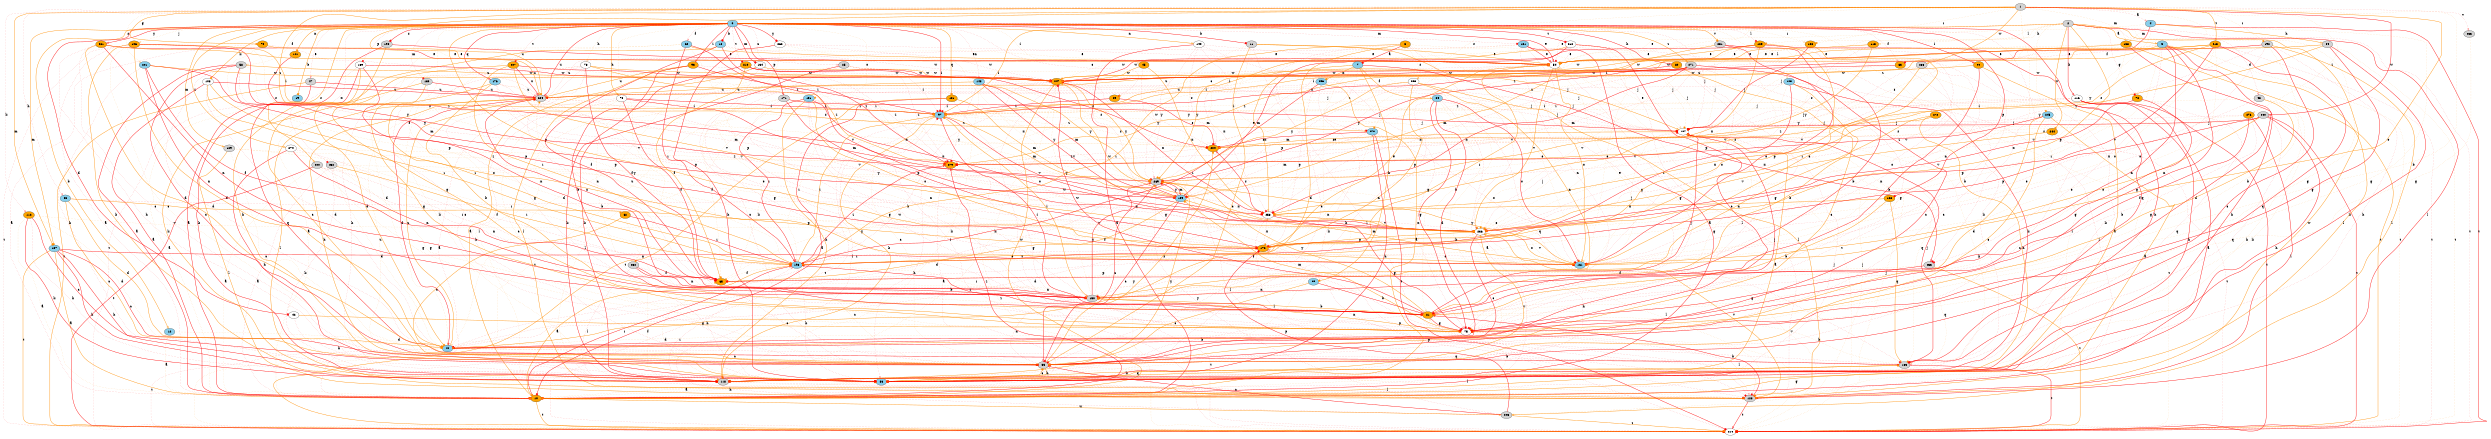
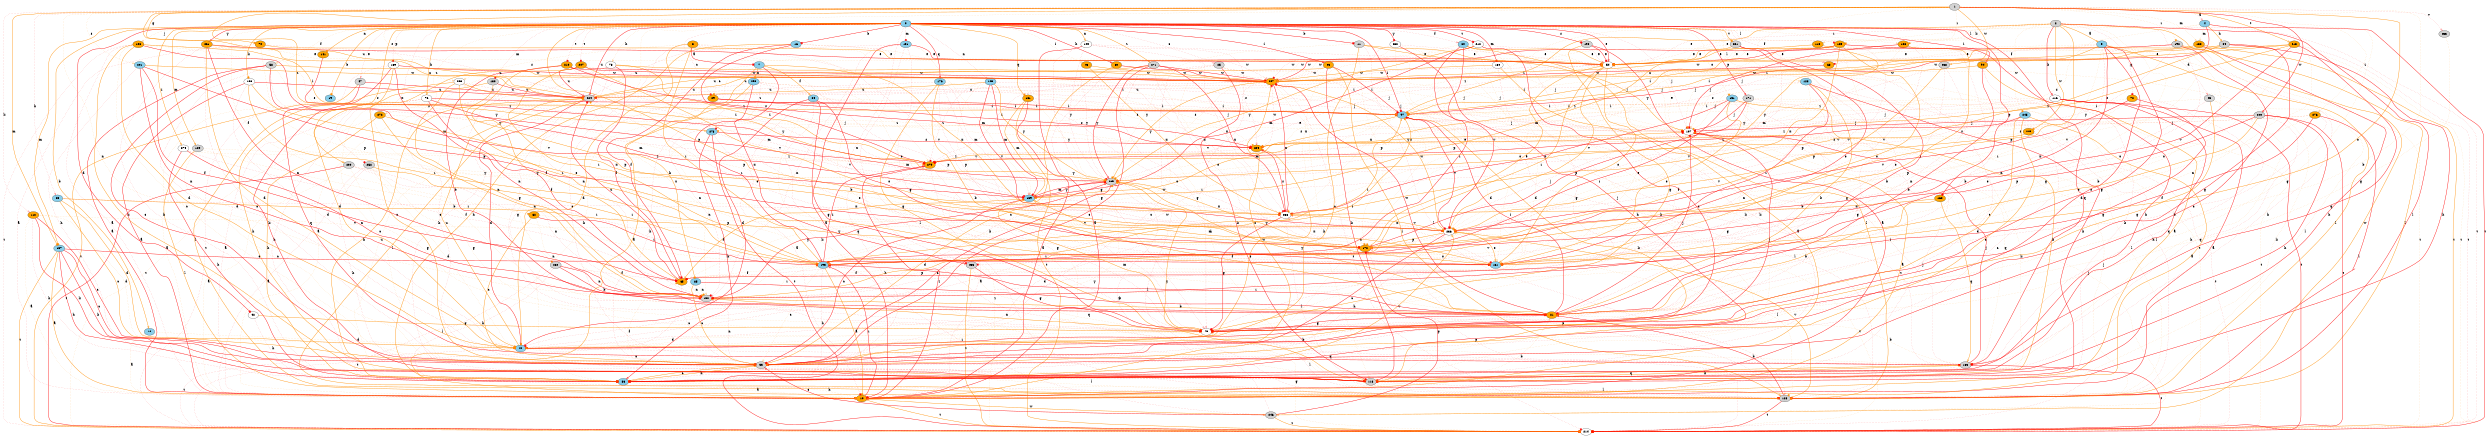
edge "60" -> "128": added, label "l"
